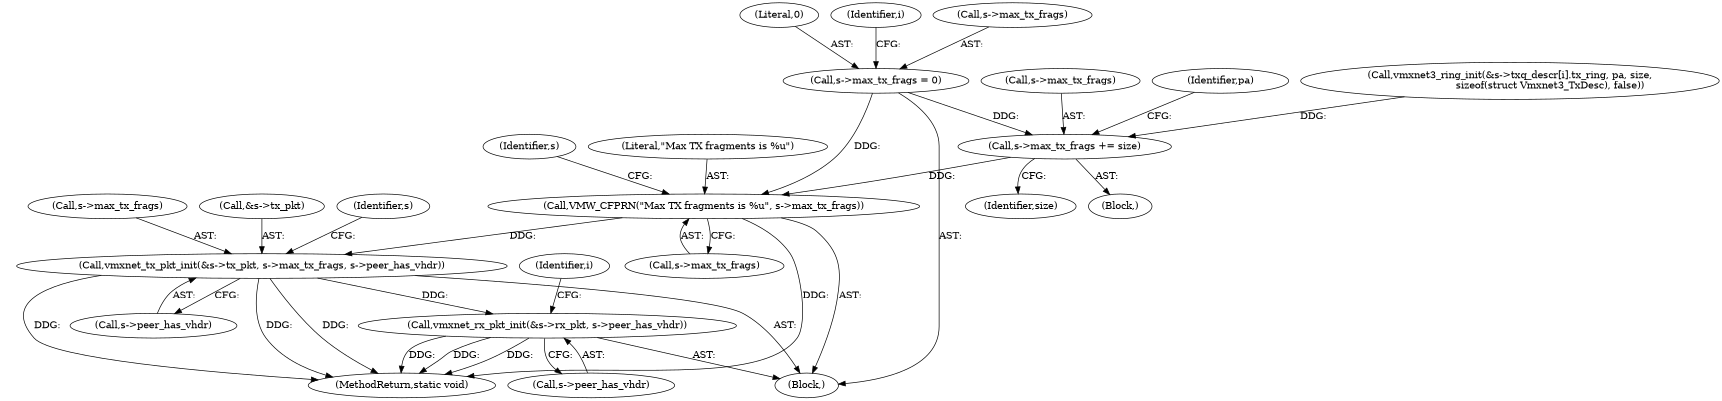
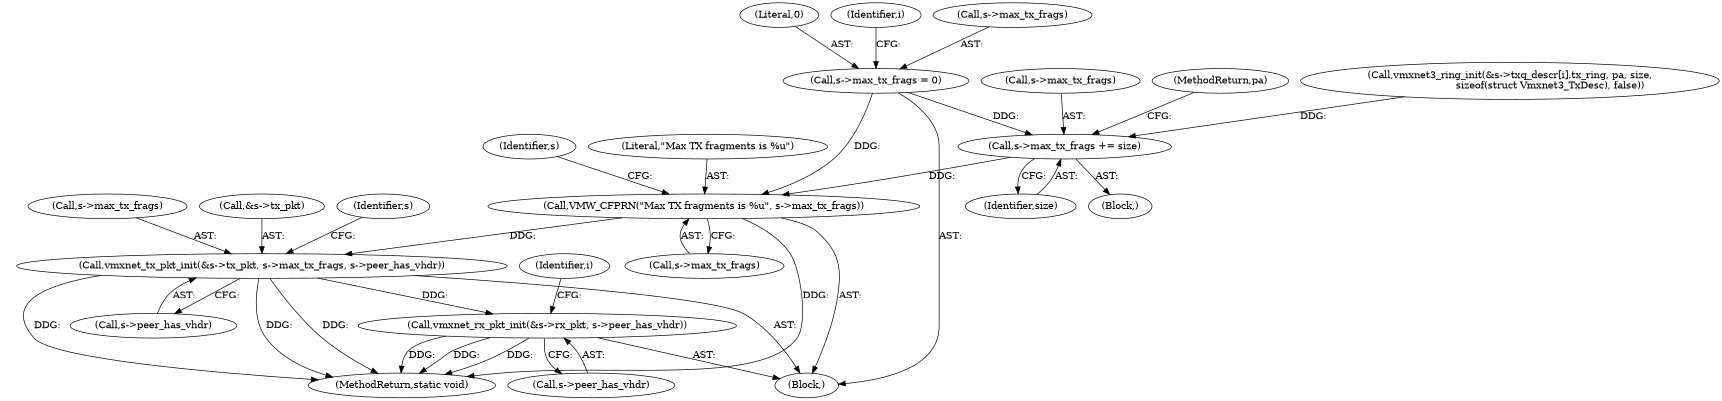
node "(Identifier,pa)": label "(Identifier,pa)" -> "(MethodReturn,pa)"
edge "(Identifier,size)" -> "(Call,s->max_tx_frags += size)": added, label "AST:"
